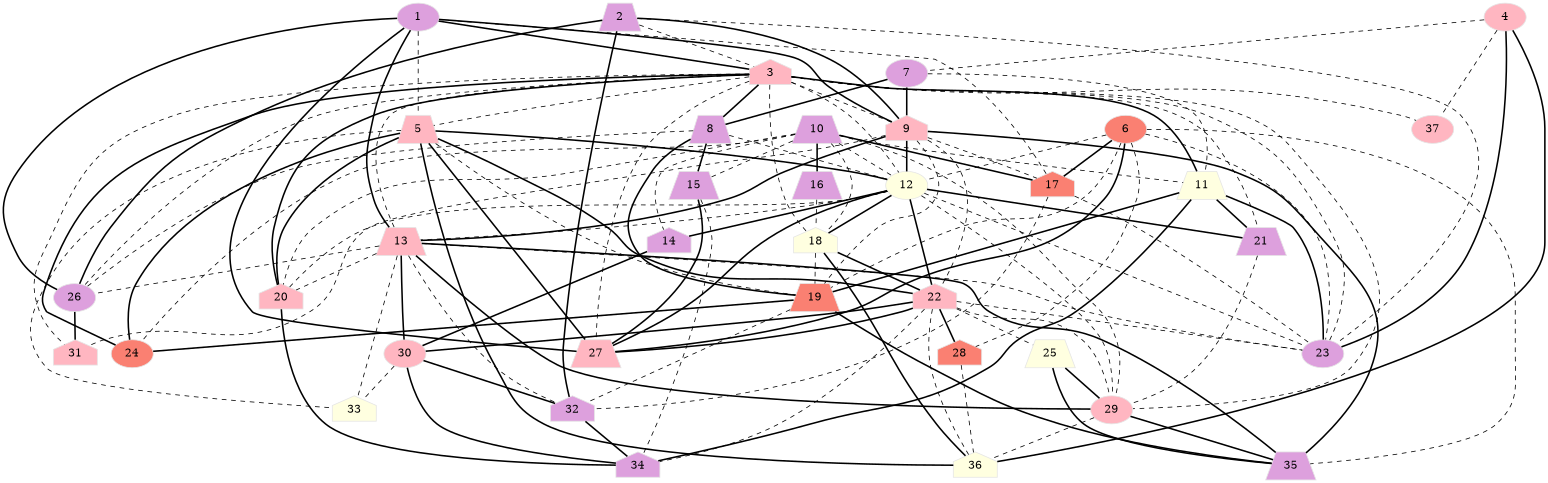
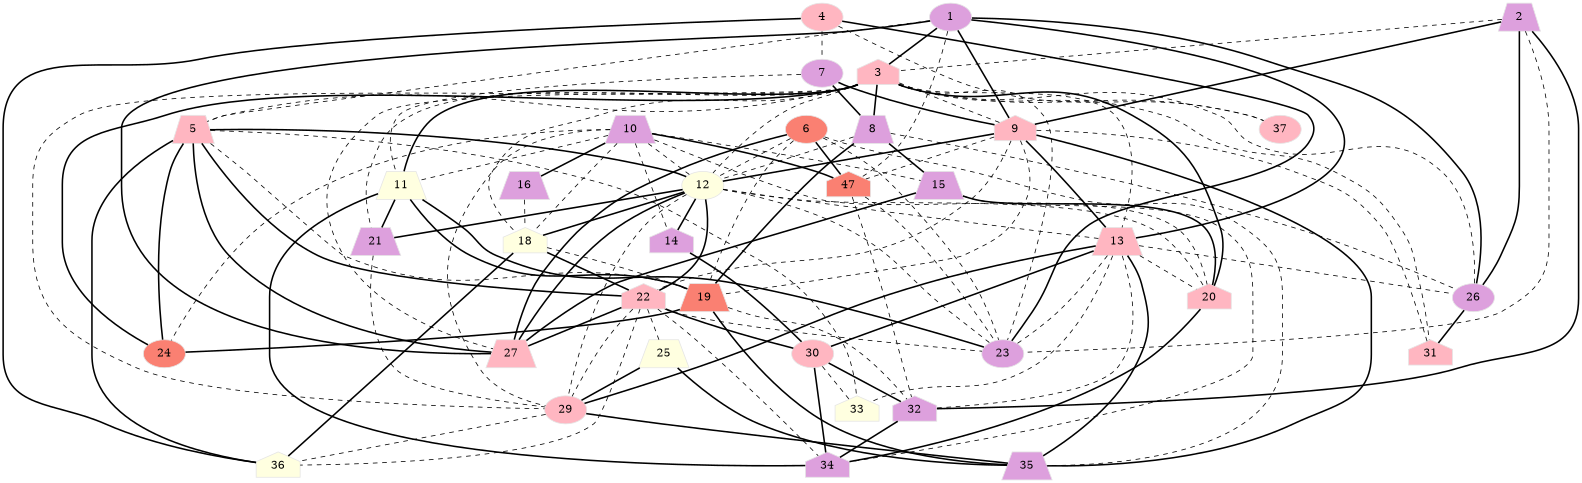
edge "5" -- "20": now "15" -- "20"
node "17": label "17" -> "47"
node "28": removed
